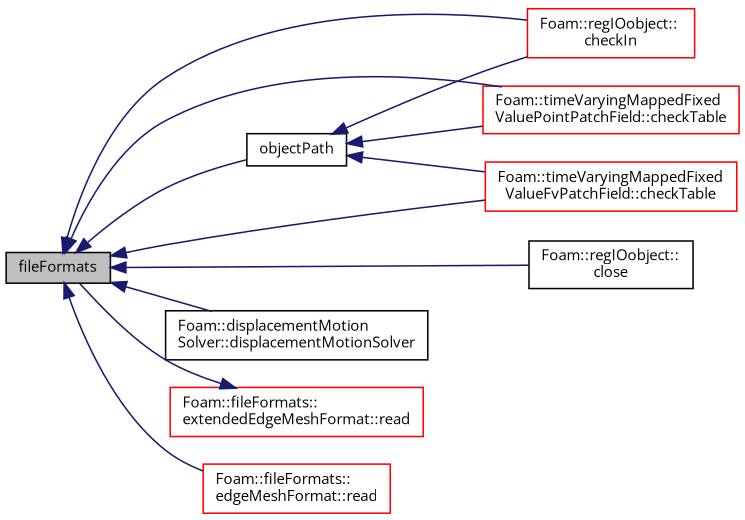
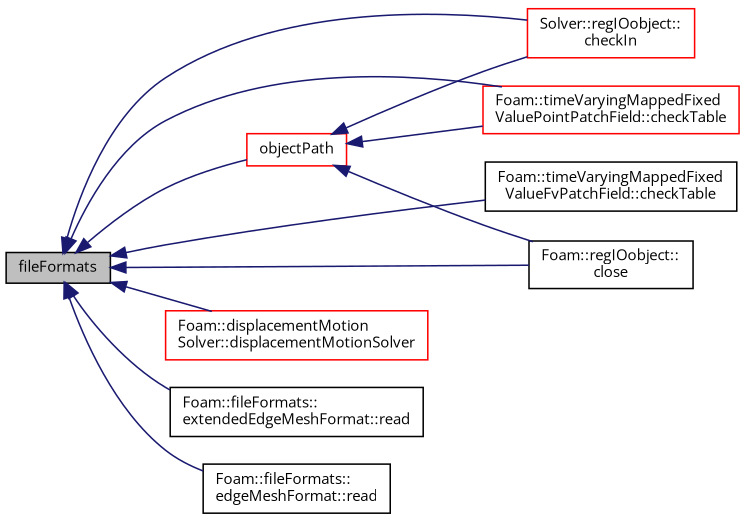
node "Foam::regIOobject:: checkIn": label "Foam::regIOobject:: checkIn" -> "Solver::regIOobject:: checkIn"
node "objectPath": color black -> red
edge "Foam::timeVaryingMappedFixed ValueFvPatchField::checkTable" -> "objectPath": now "Foam::regIOobject:: close" -> "objectPath"
node "Foam::timeVaryingMappedFixed ValueFvPatchField::checkTable": color red -> black
node "Foam::displacementMotion Solver::displacementMotionSolver": color black -> red
edge "fileFormats" -> "Foam::fileFormats:: extendedEdgeMeshFormat::read": reversed
node "Foam::fileFormats:: extendedEdgeMeshFormat::read": color red -> black
node "Foam::fileFormats:: edgeMeshFormat::read": color red -> black
